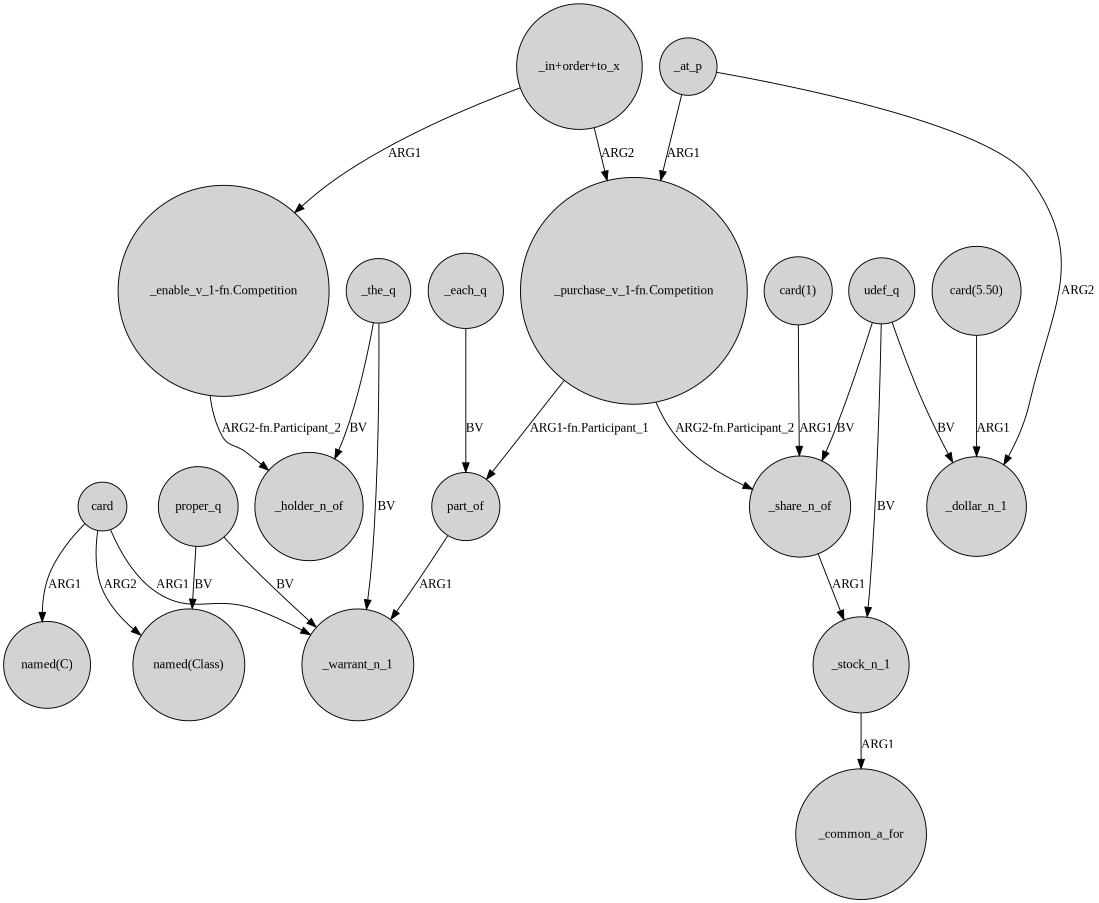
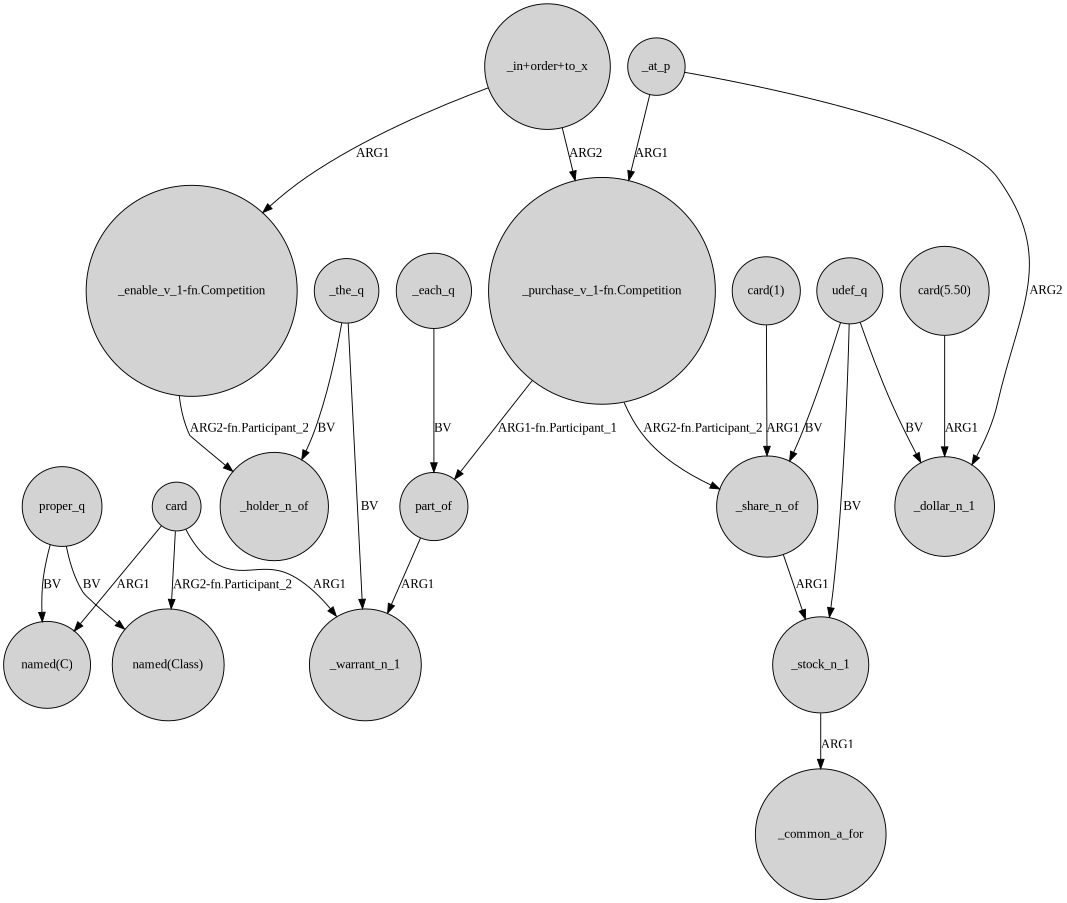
edge "proper_q" -> "_warrant_n_1": now "proper_q" -> "named(C)"
edge "card" -> "named(Class)": label "ARG2" -> "ARG2-fn.Participant_2"
